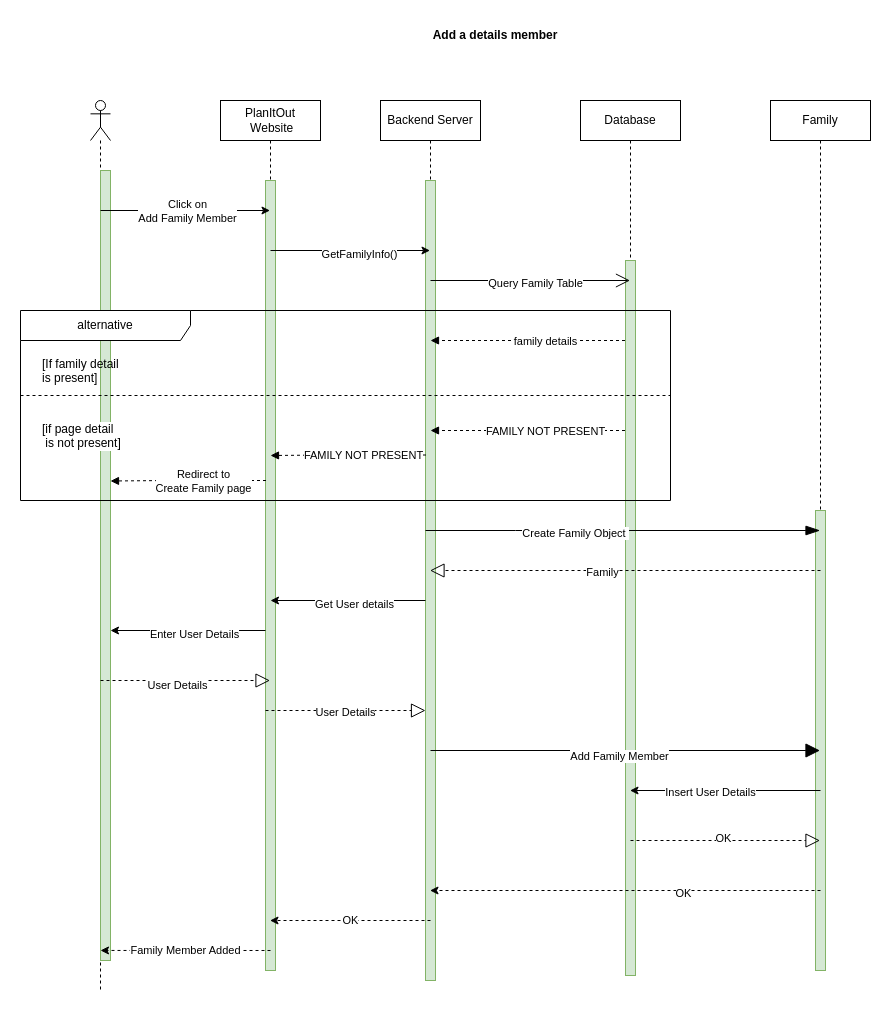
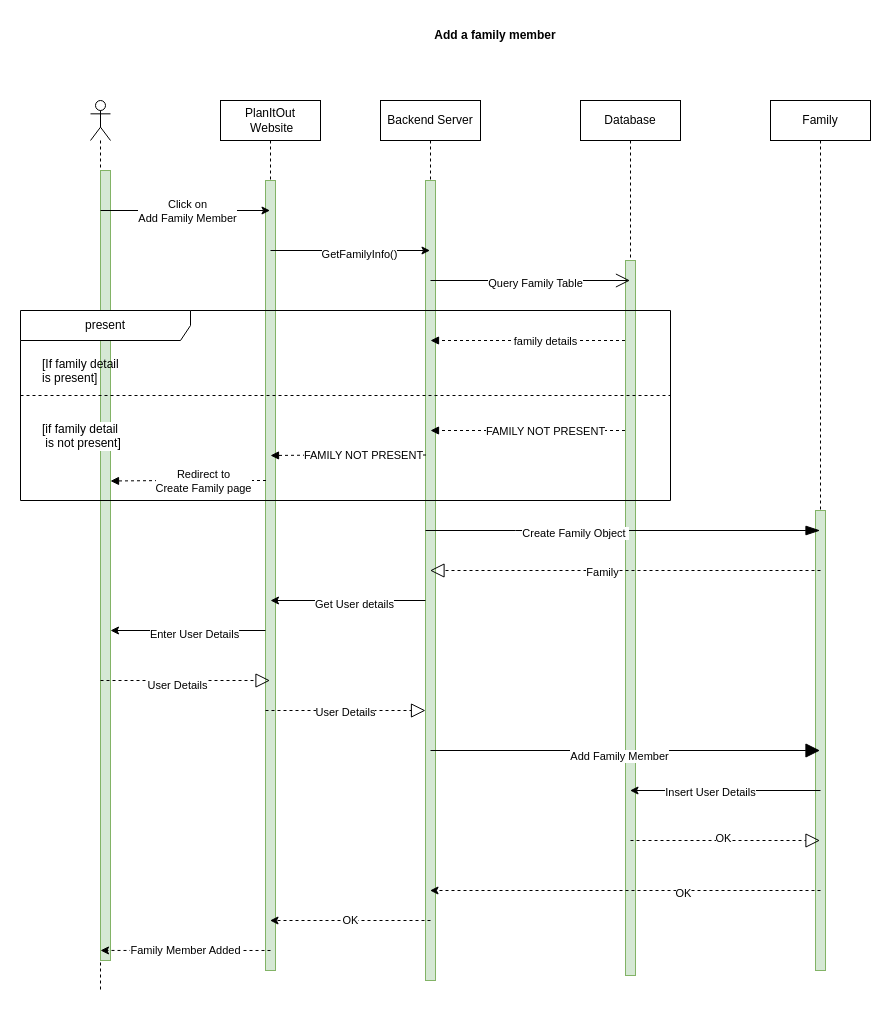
node "Add a details member": label "Add a details member" -> "Add a family member"
node "alternative": label "alternative" -> "present"
node "[if page detail is not present]": label "[if page detail is not present]" -> "[if family detail is not present]"
